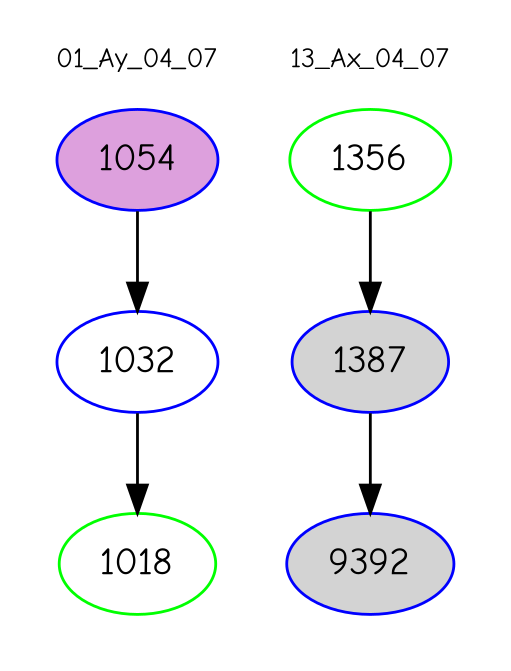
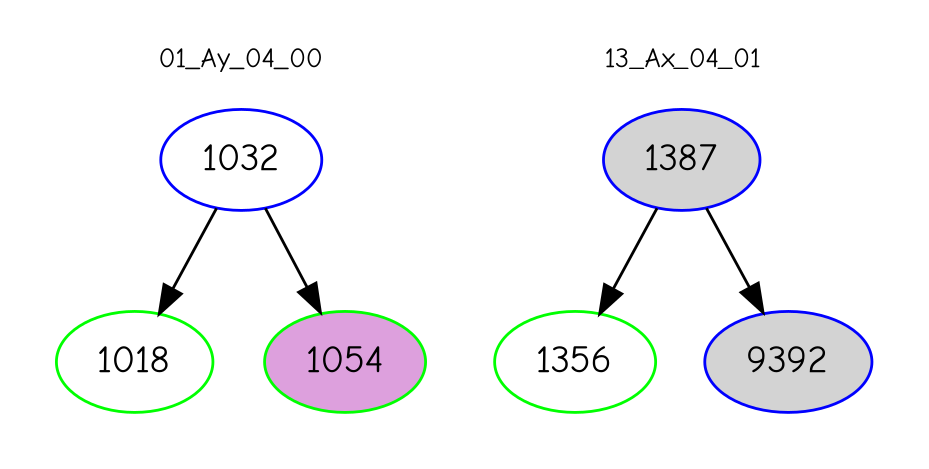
cluster "01_Ay_04_07": label "01_Ay_04_07" -> "01_Ay_04_00"
cluster "13_Ax_04_07": label "13_Ax_04_07" -> "13_Ax_04_01"
node "1054": color blue -> green
edge "1054" -> "1032": reversed
edge "1356" -> "1387": reversed
